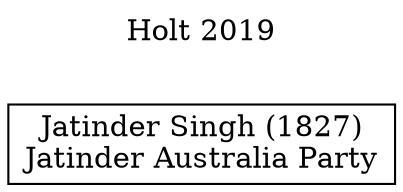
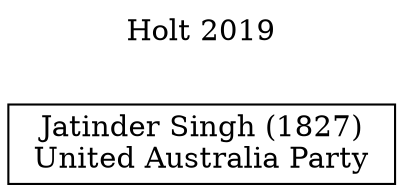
node "Jatinder Singh (1827) Jatinder Australia Party": label "Jatinder Singh (1827) Jatinder Australia Party" -> "Jatinder Singh (1827) United Australia Party"
